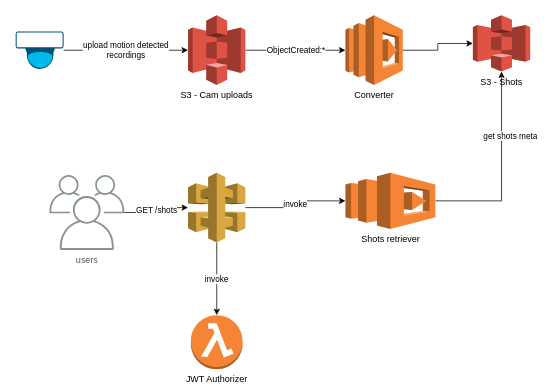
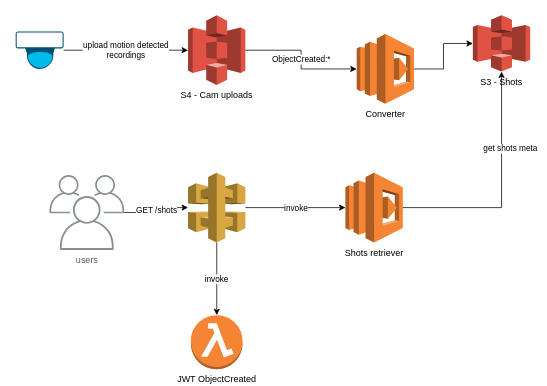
node "Converter": moved (374, 50) -> (385, 69)
node "S3 - Cam uploads": label "S3 - Cam uploads" -> "S4 - Cam uploads"
node "Shots retriever": size 90x56 -> 57x70
node "JWT Authorizer": label "JWT Authorizer" -> "JWT ObjectCreated"
